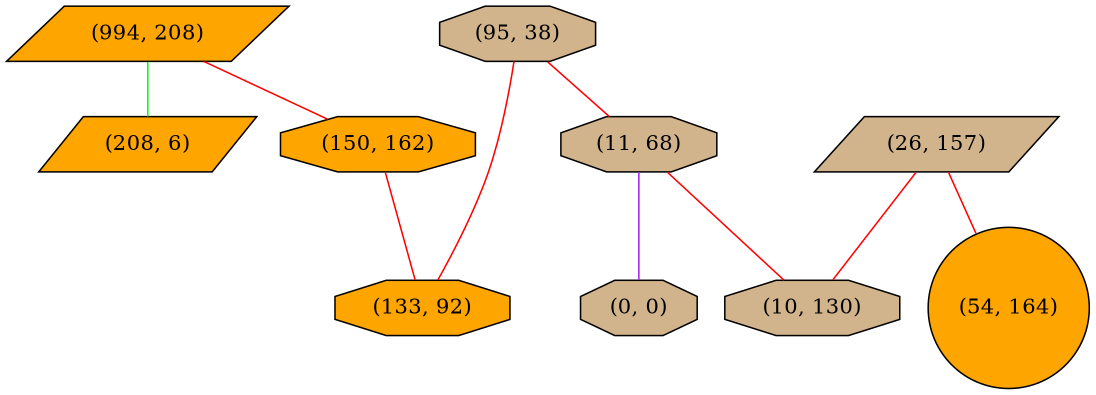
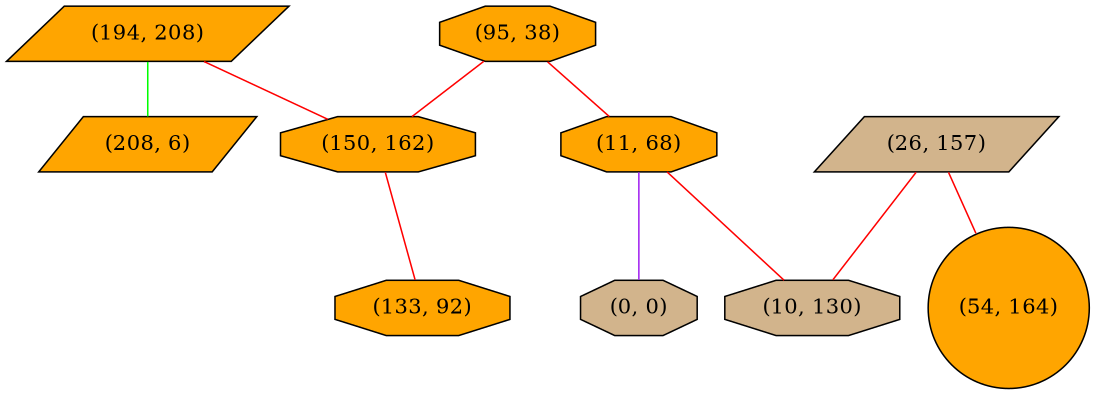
node "(994, 208)": label "(994, 208)" -> "(194, 208)"
node "(95, 38)": fillcolor tan -> orange
node "(11, 68)": fillcolor tan -> orange
edge "(95, 38)" -- "(133, 92)": now "(95, 38)" -- "(150, 162)"
